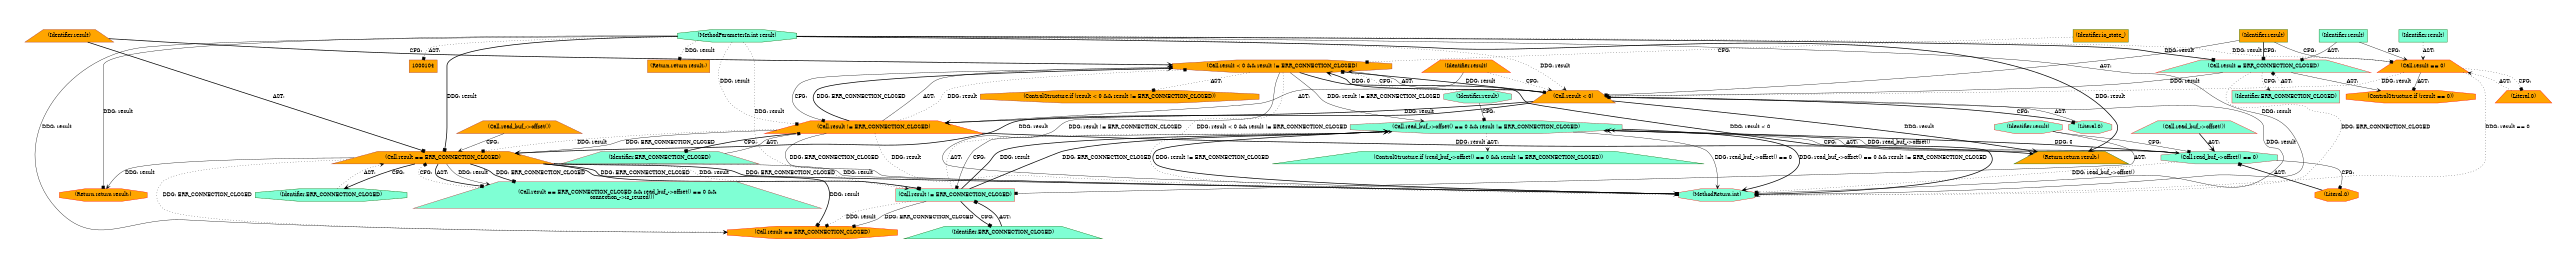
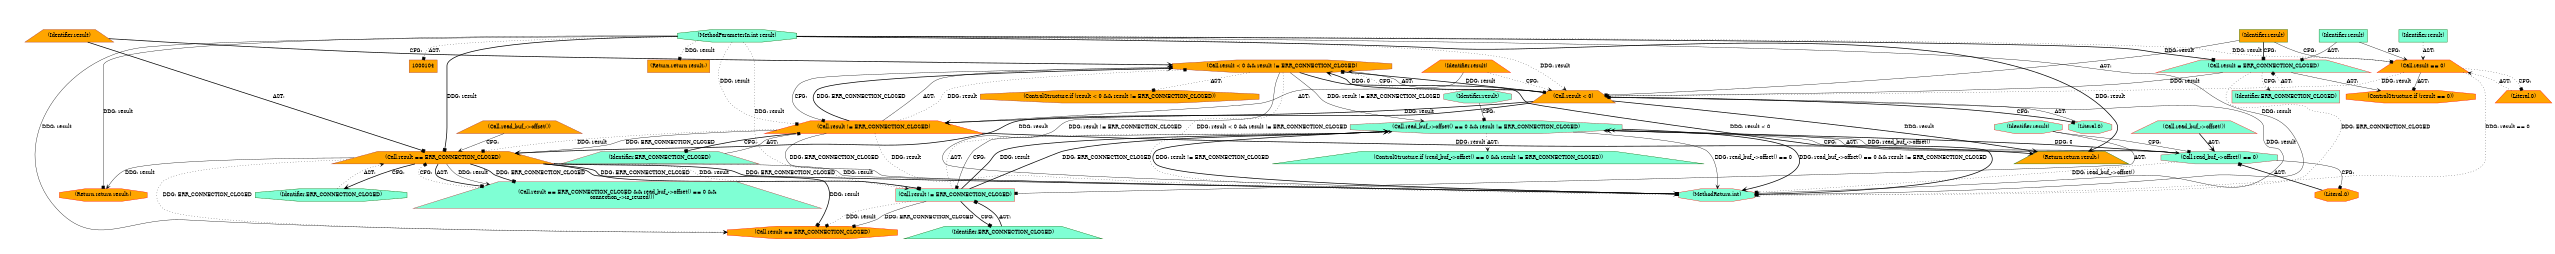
node "(Identifier,io_state_)": removed
